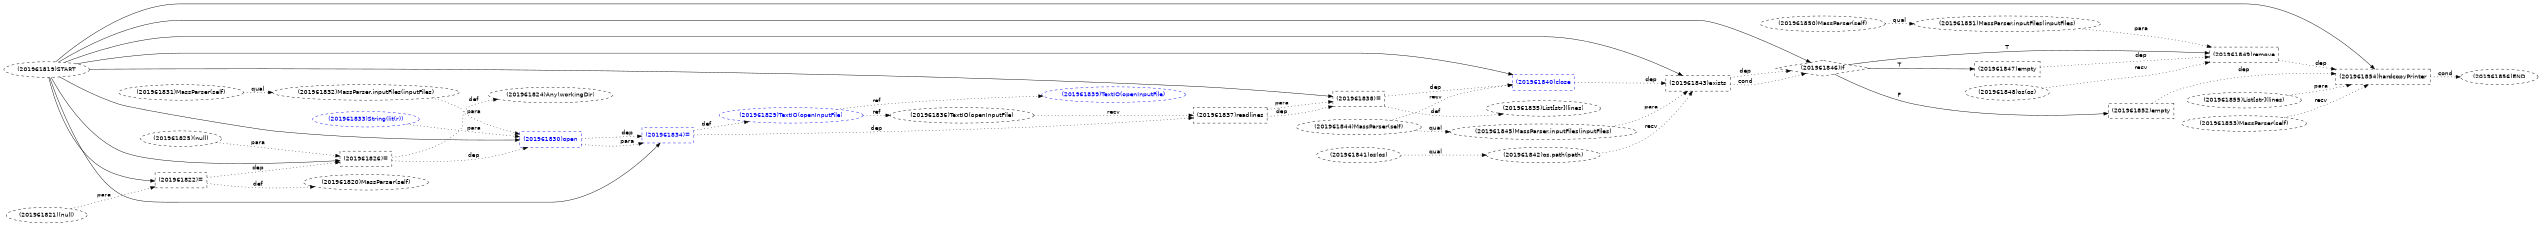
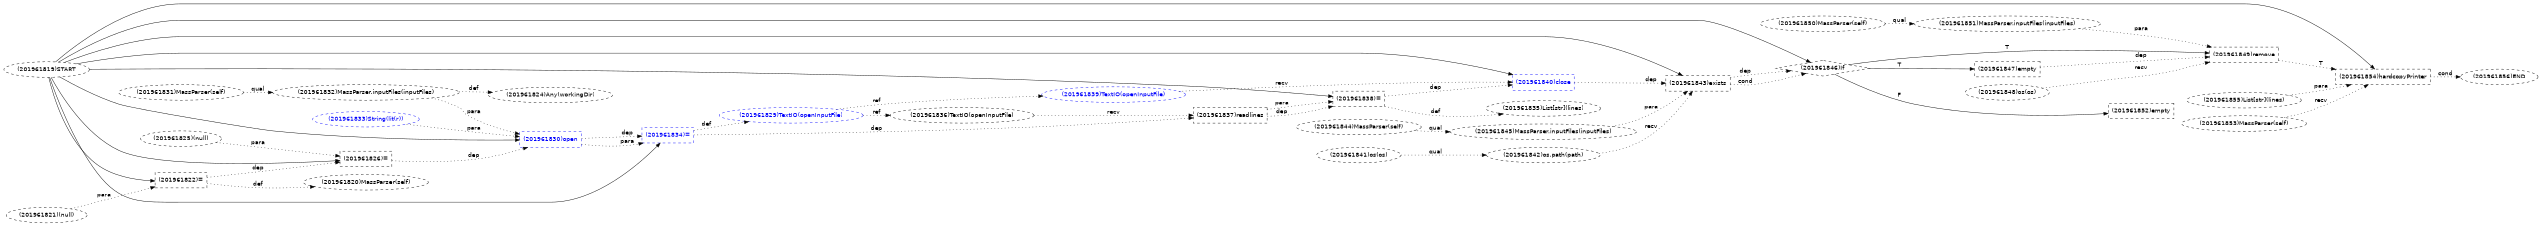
edge "(201961849)remove" -> "(201961854)hardcopyPrinter": label "dep" -> "T"
edge "(201961852)empty" -> "(201961854)hardcopyPrinter": removed, label "dep"
edge "(201961844)MassParser(self)" -> "(201961840)close": now "(201961839)TextIO(openInputFile)" -> "(201961840)close"
edge "(201961826)=" -> "(201961824)Any(workingDir)": now "(201961832)MassParser.inputFiles(inputFiles)" -> "(201961824)Any(workingDir)"
